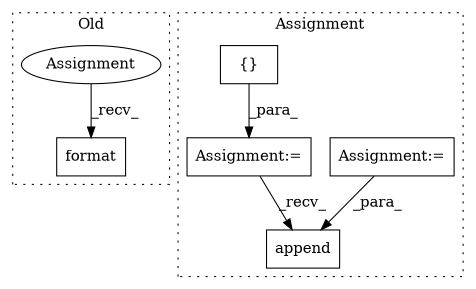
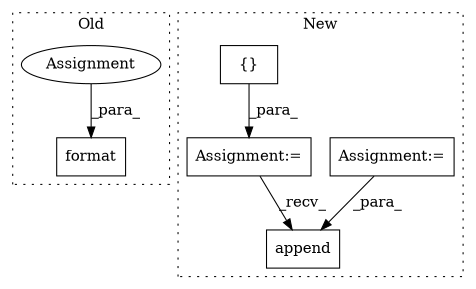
cluster "Assignment": label "Assignment" -> "New"
edge "Assignment" -> "format": label "_recv_" -> "_para_"
